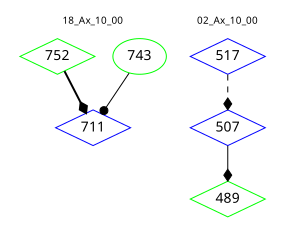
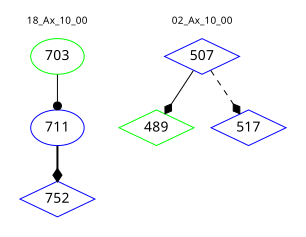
node "752": color green -> blue
node "743": label "743" -> "703"
edge "517" -> "507": reversed
edge "752" -> "711": reversed
node "711": shape diamond -> ellipse
